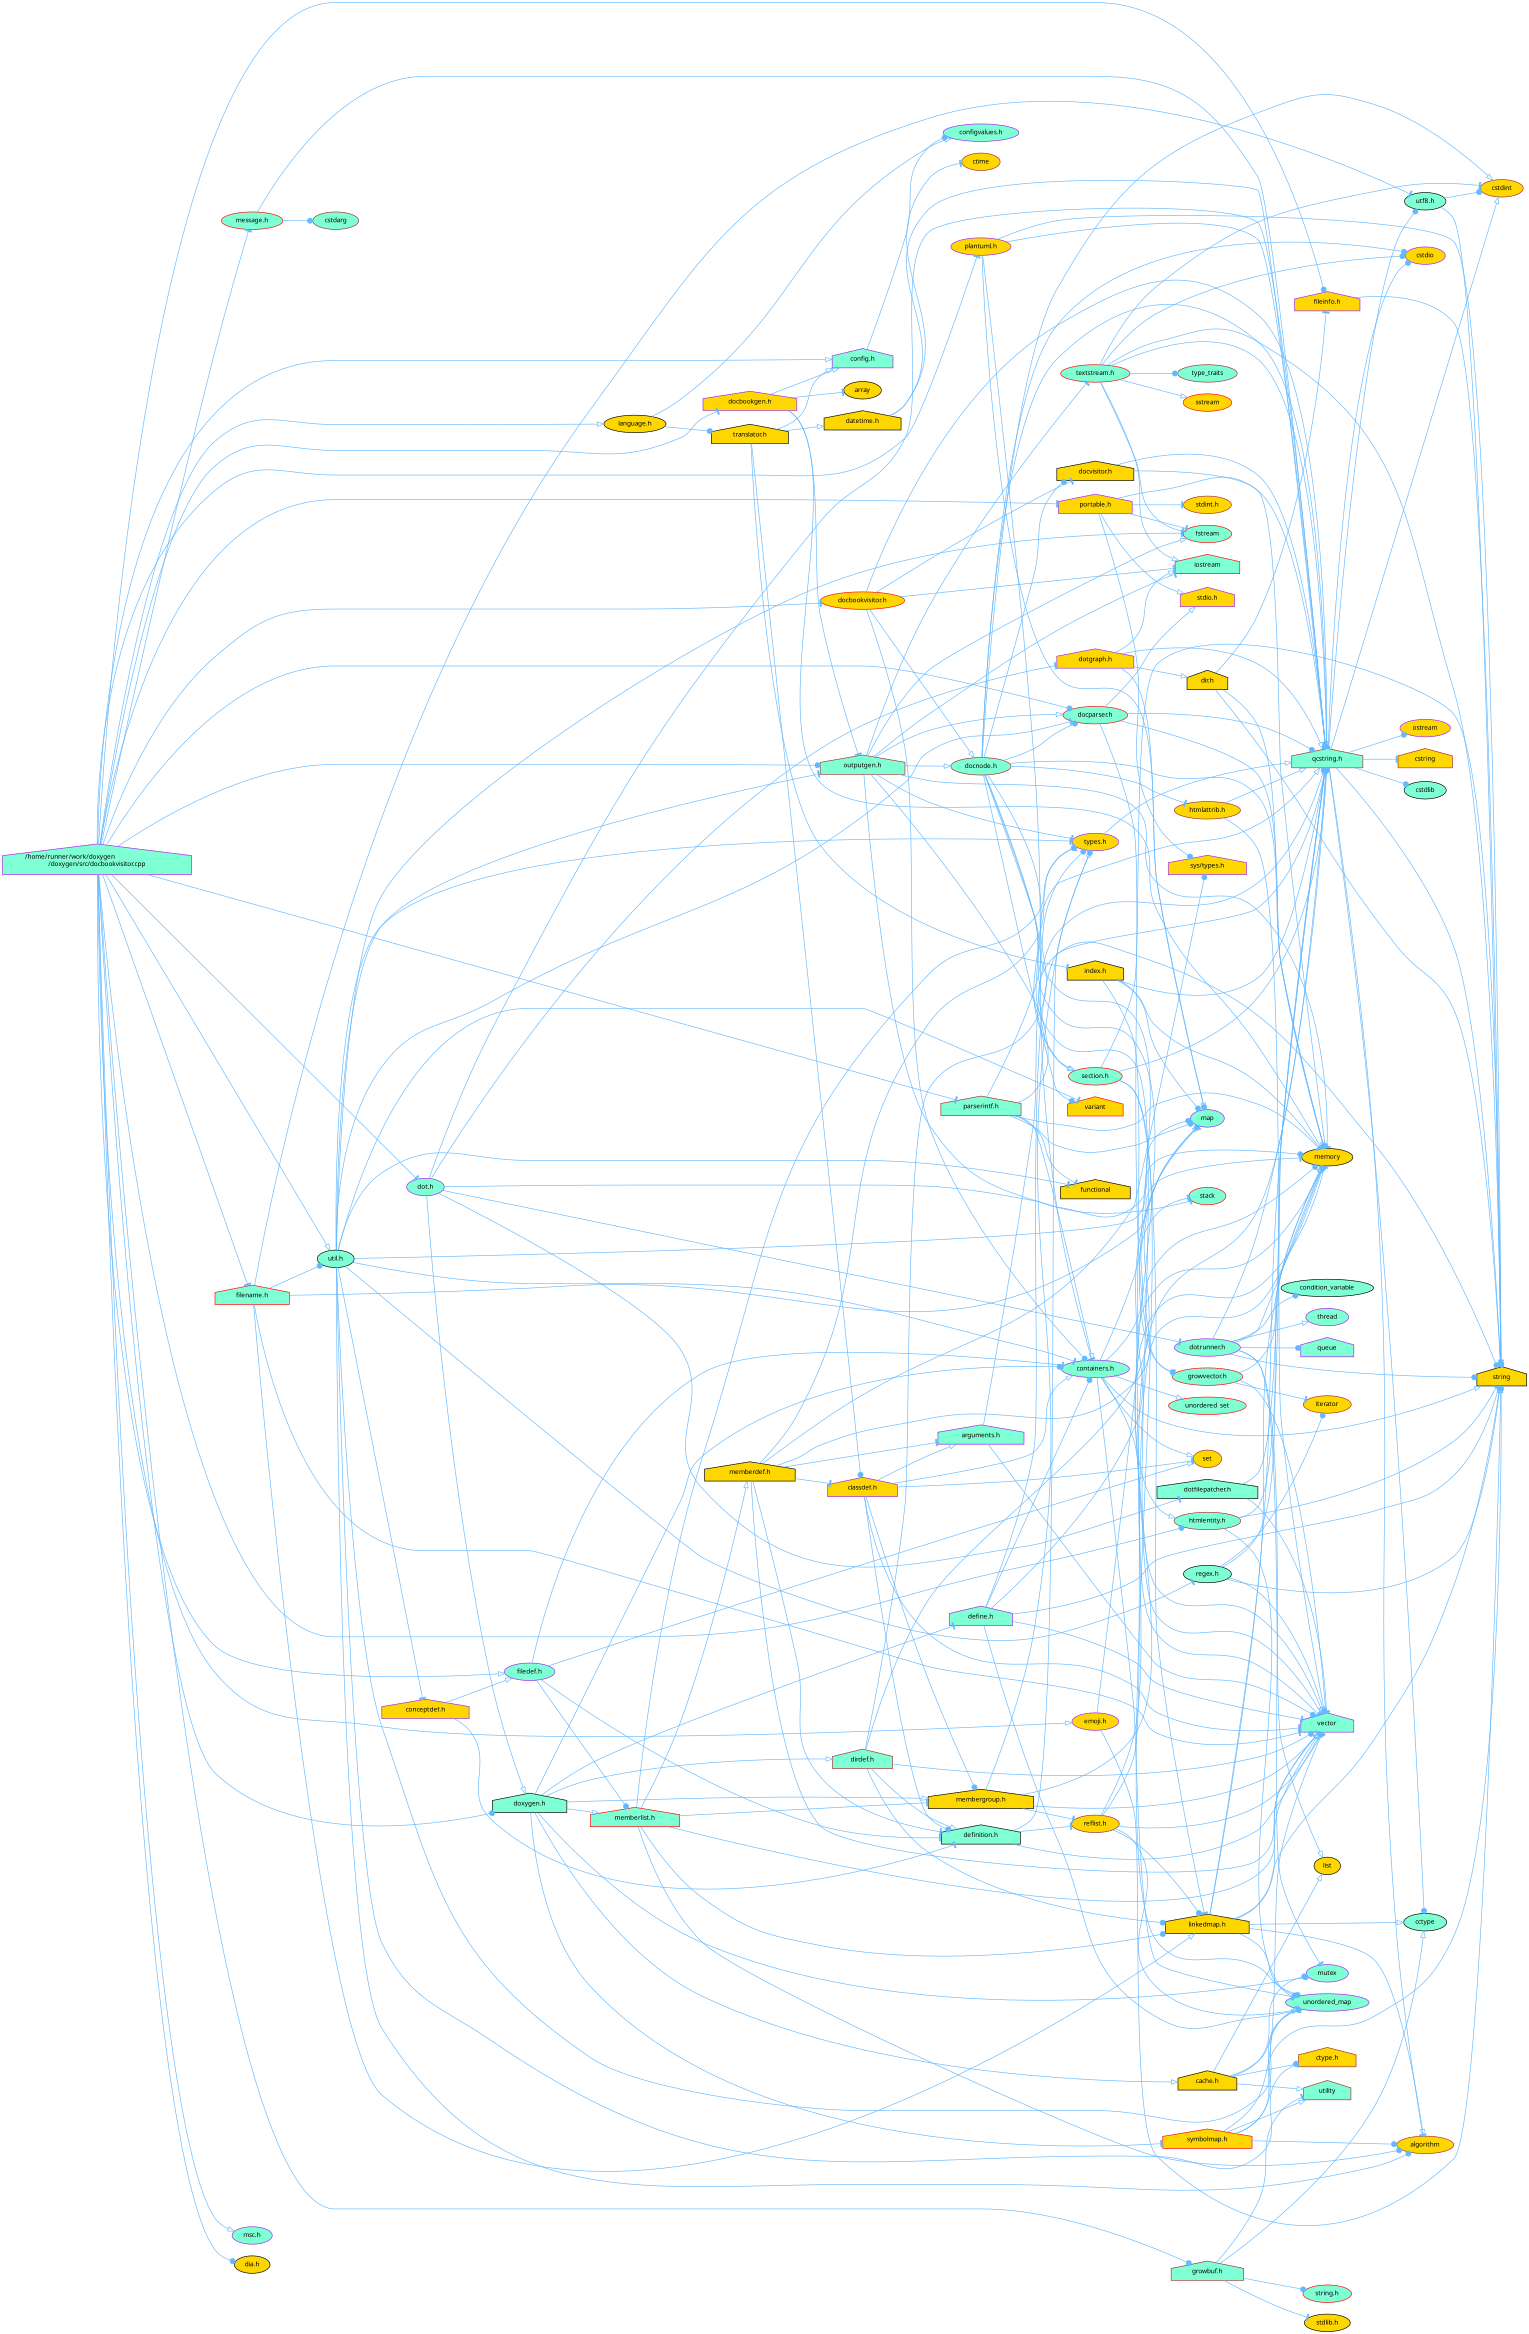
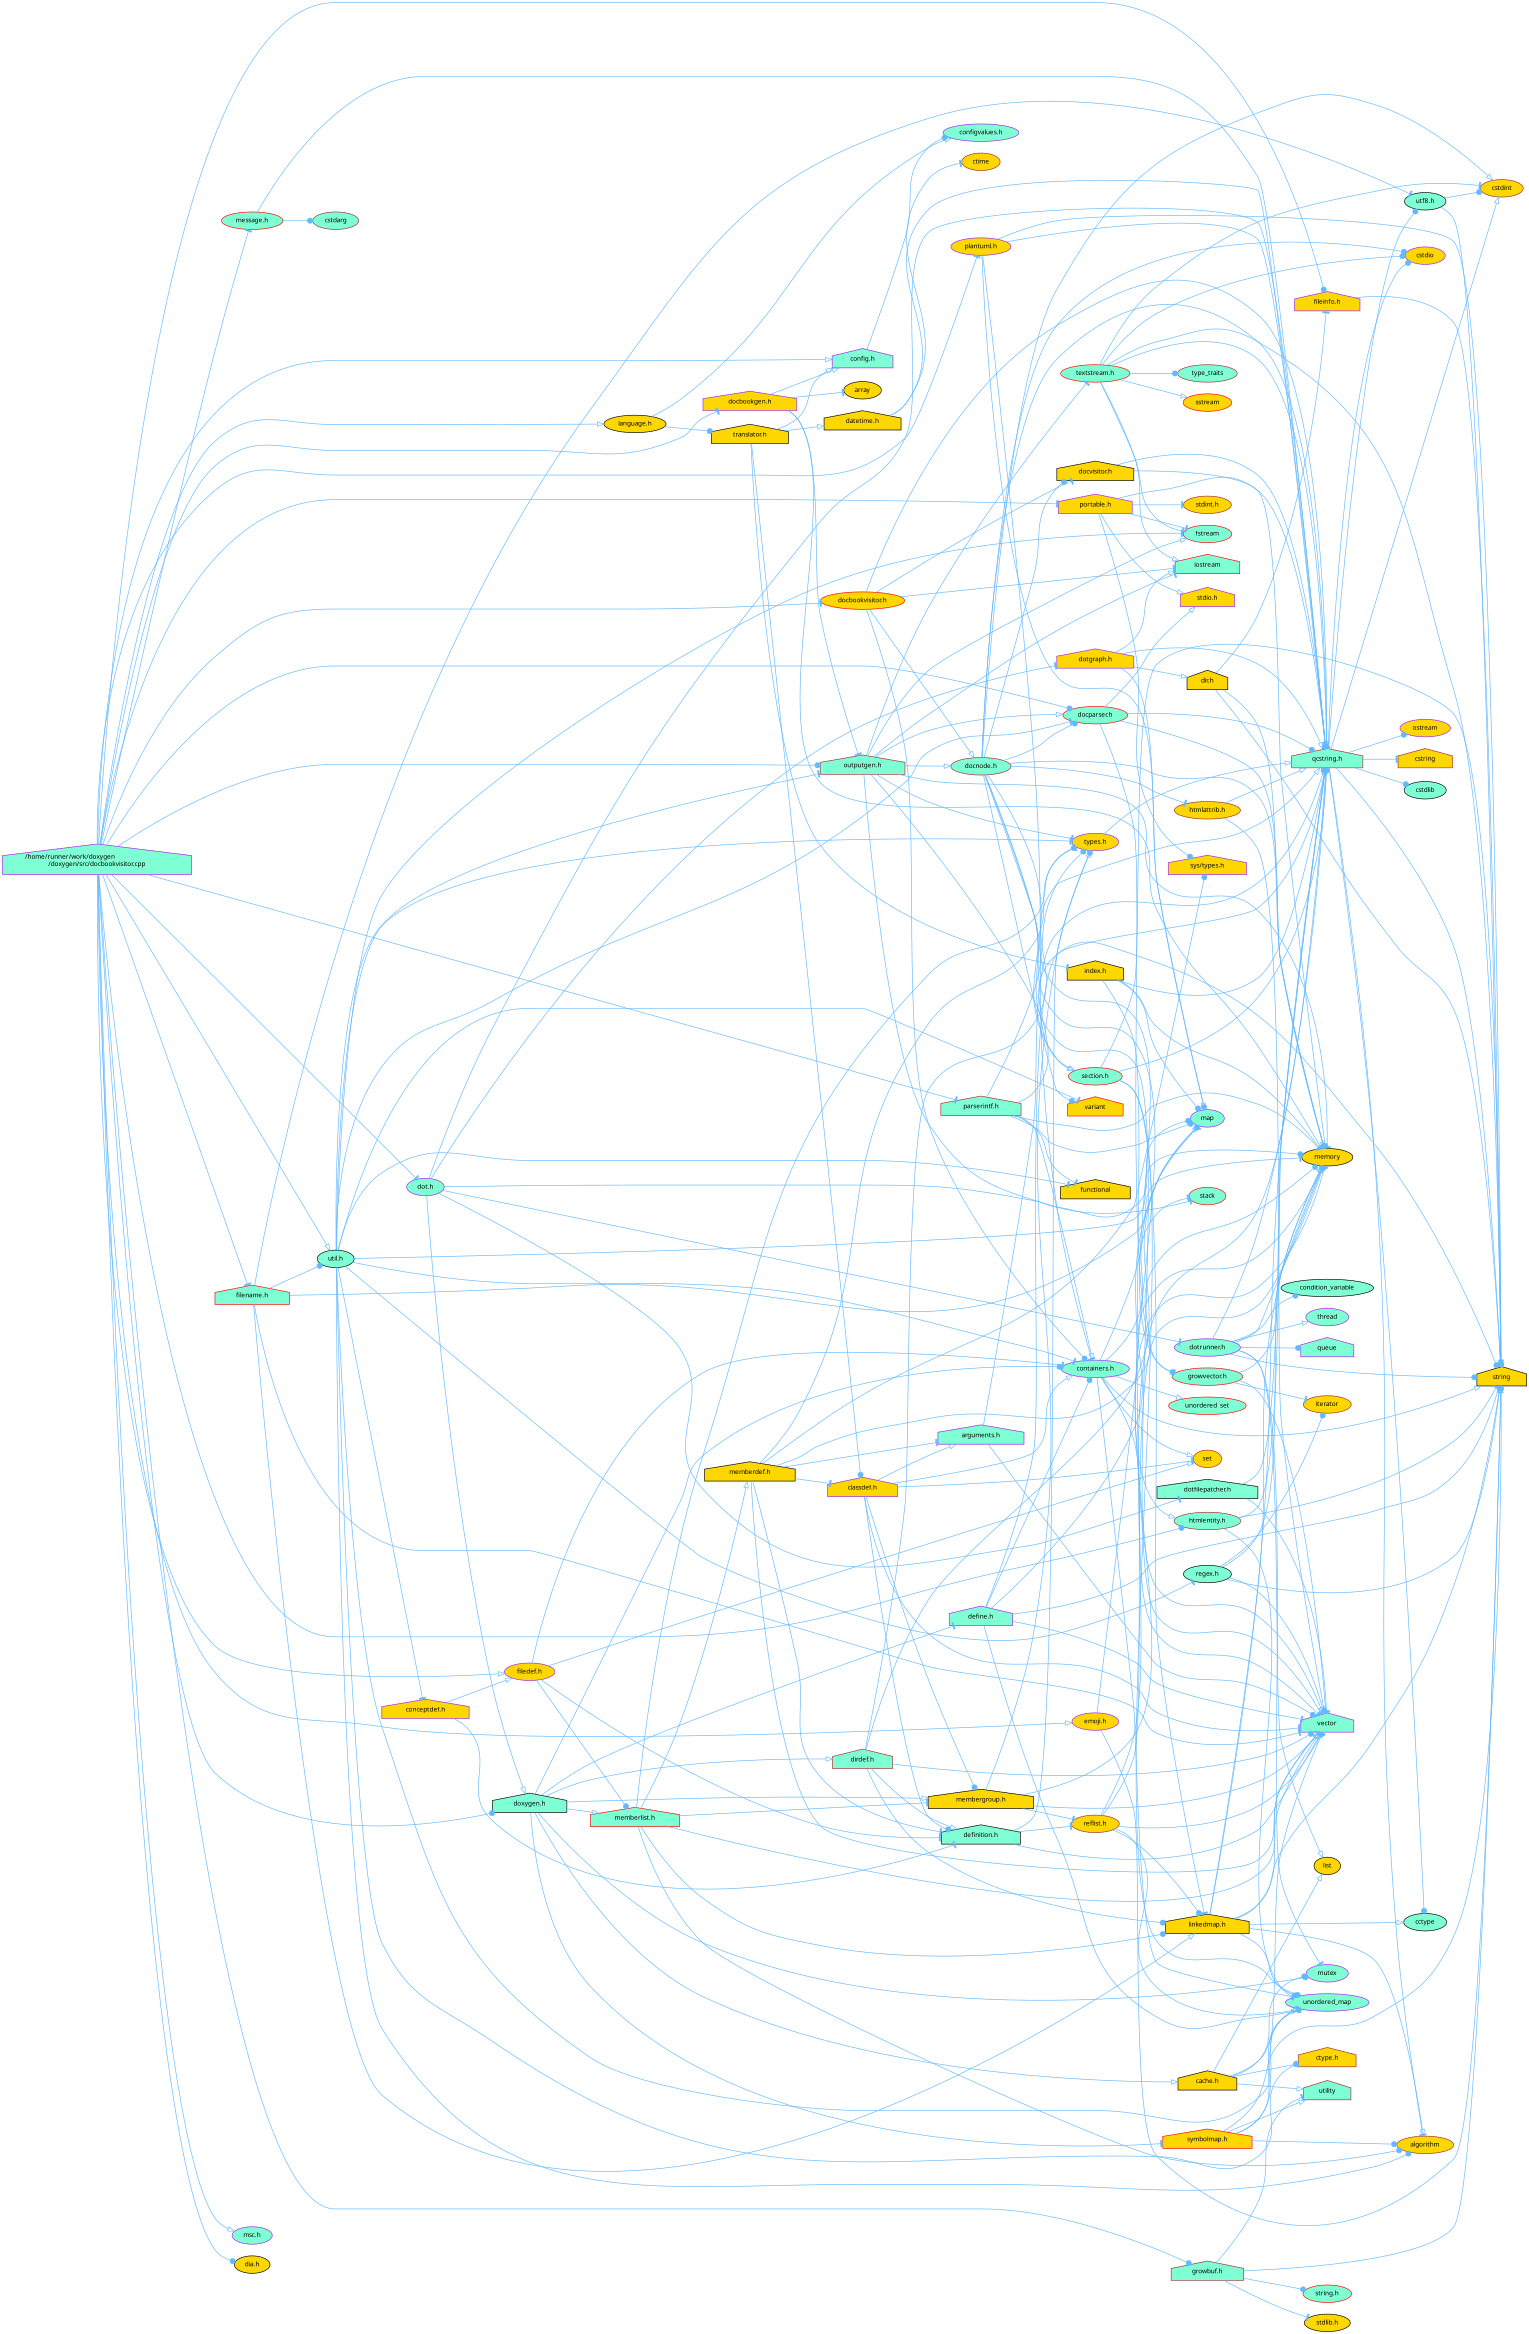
node "filedef.h": fillcolor aquamarine -> gold
edge "growbuf.h" -> "cctype": now "growbuf.h" -> "string"
